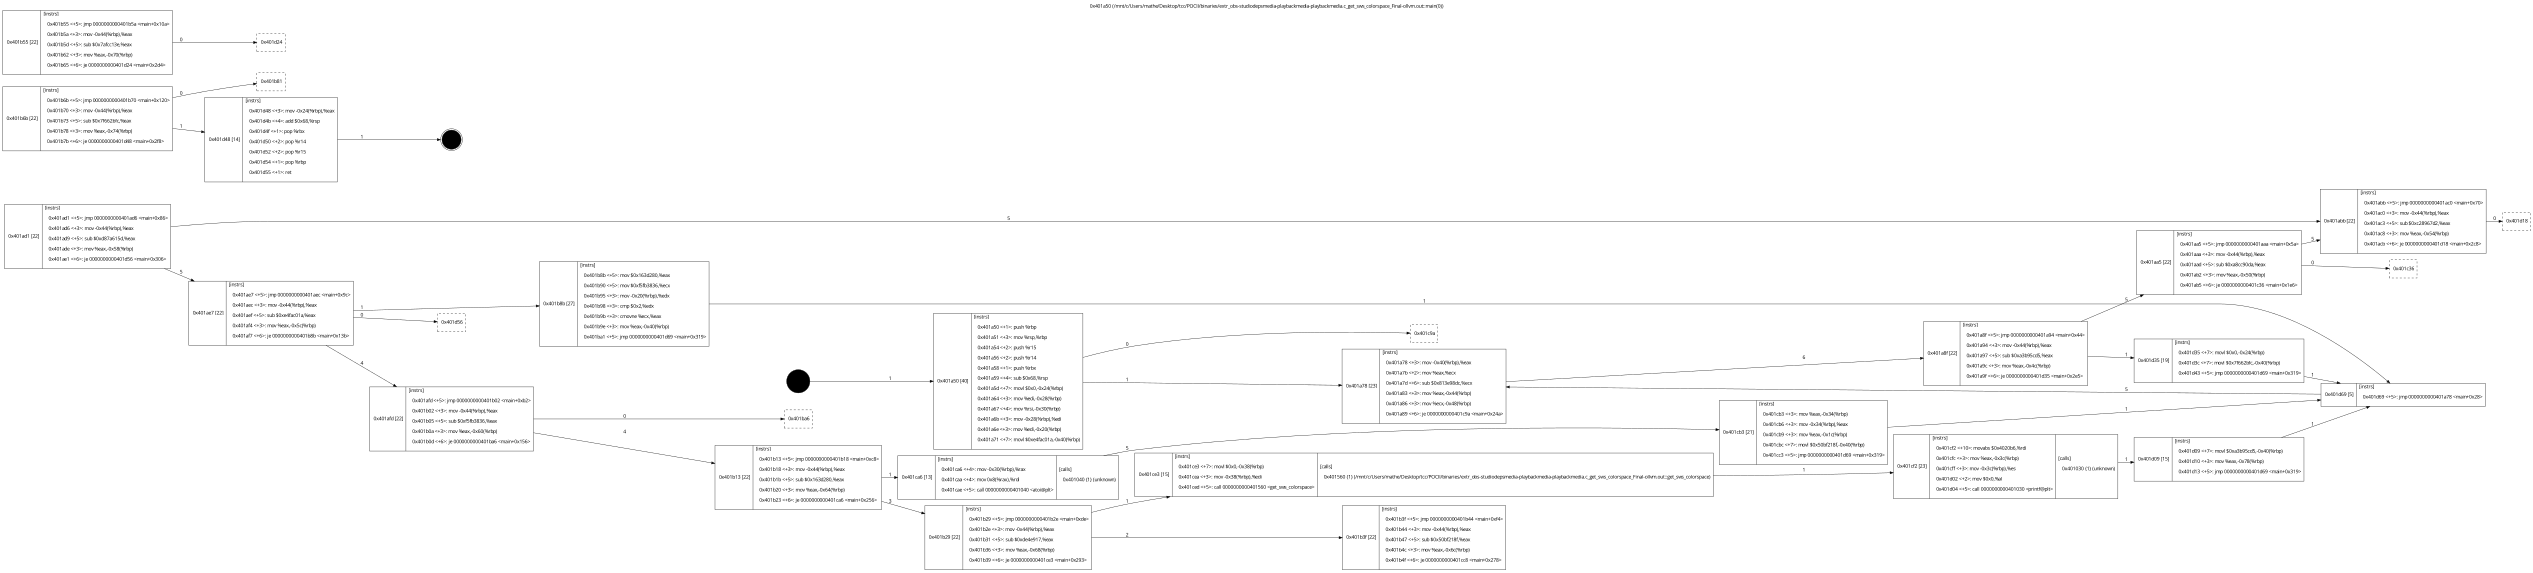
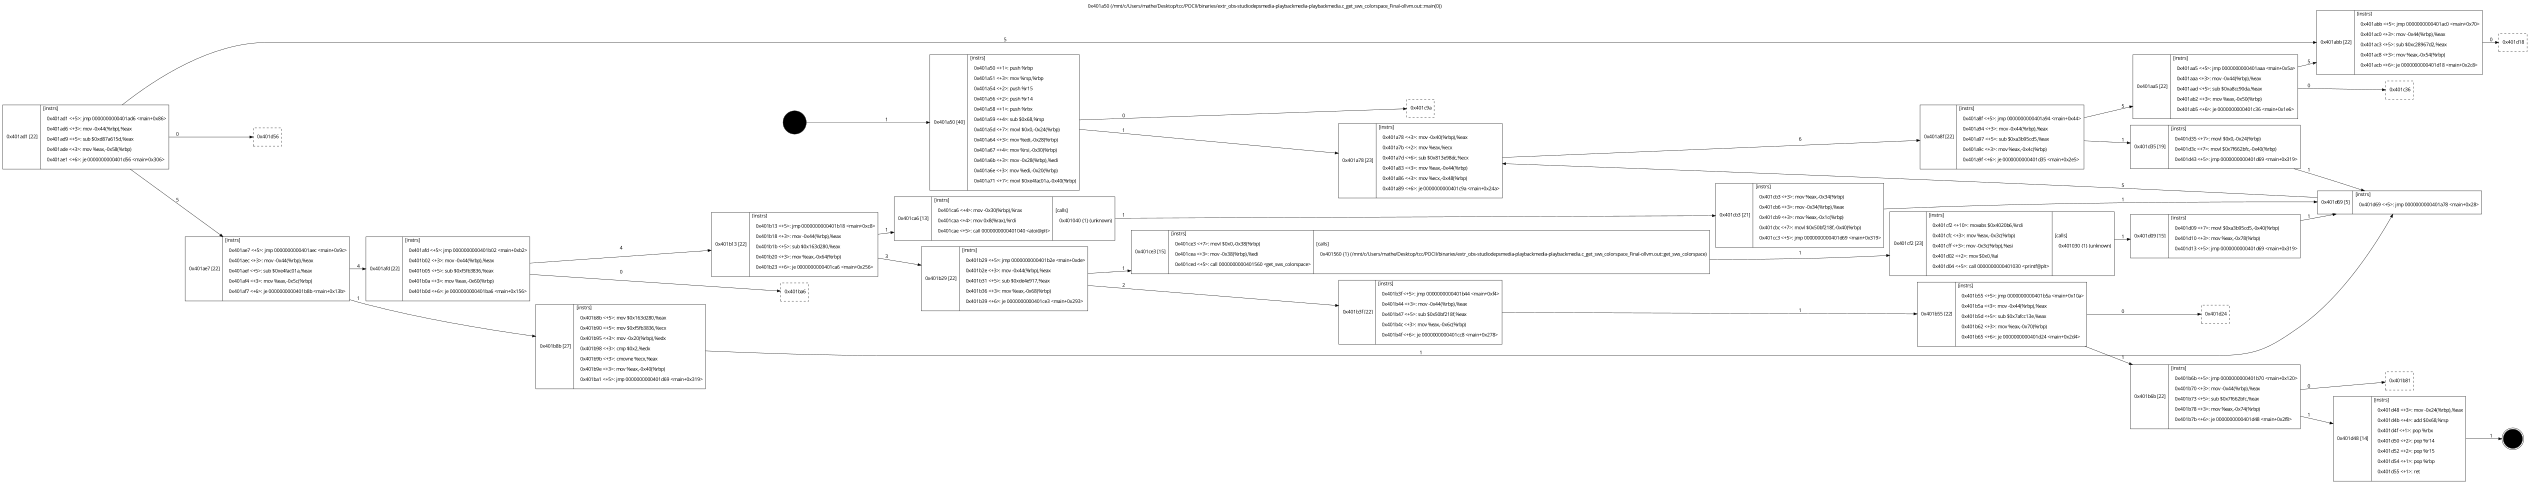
edge "0x401b3f [22]" -> "0x401b55 [22]": added, label "1"
edge "0x401ae7 [22]" -> "0x401d56": now "0x401ad1 [22]" -> "0x401d56"
edge "0x401b55 [22]" -> "0x401b6b [22]": added, label "1"
edge "0x401ca6 [13]" -> "0x401cb3 [21]": label " 5" -> " 1"
